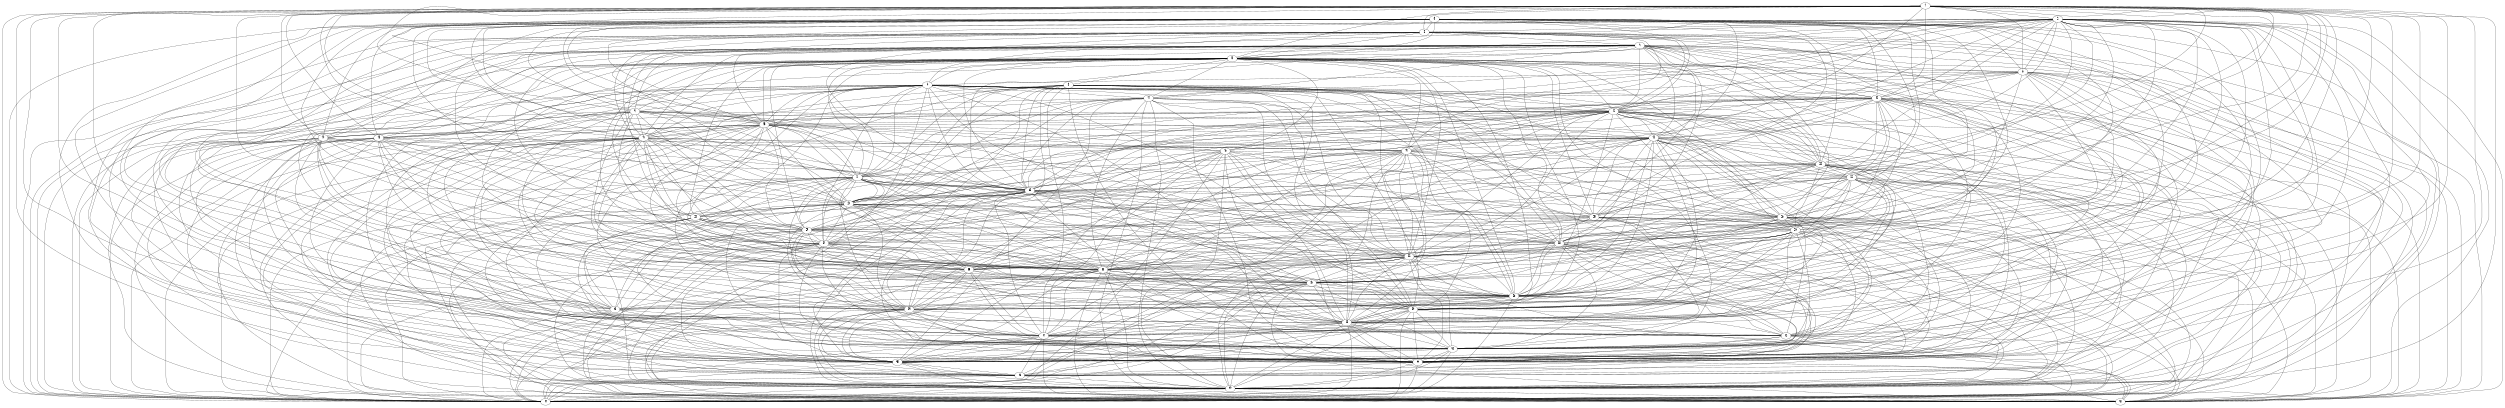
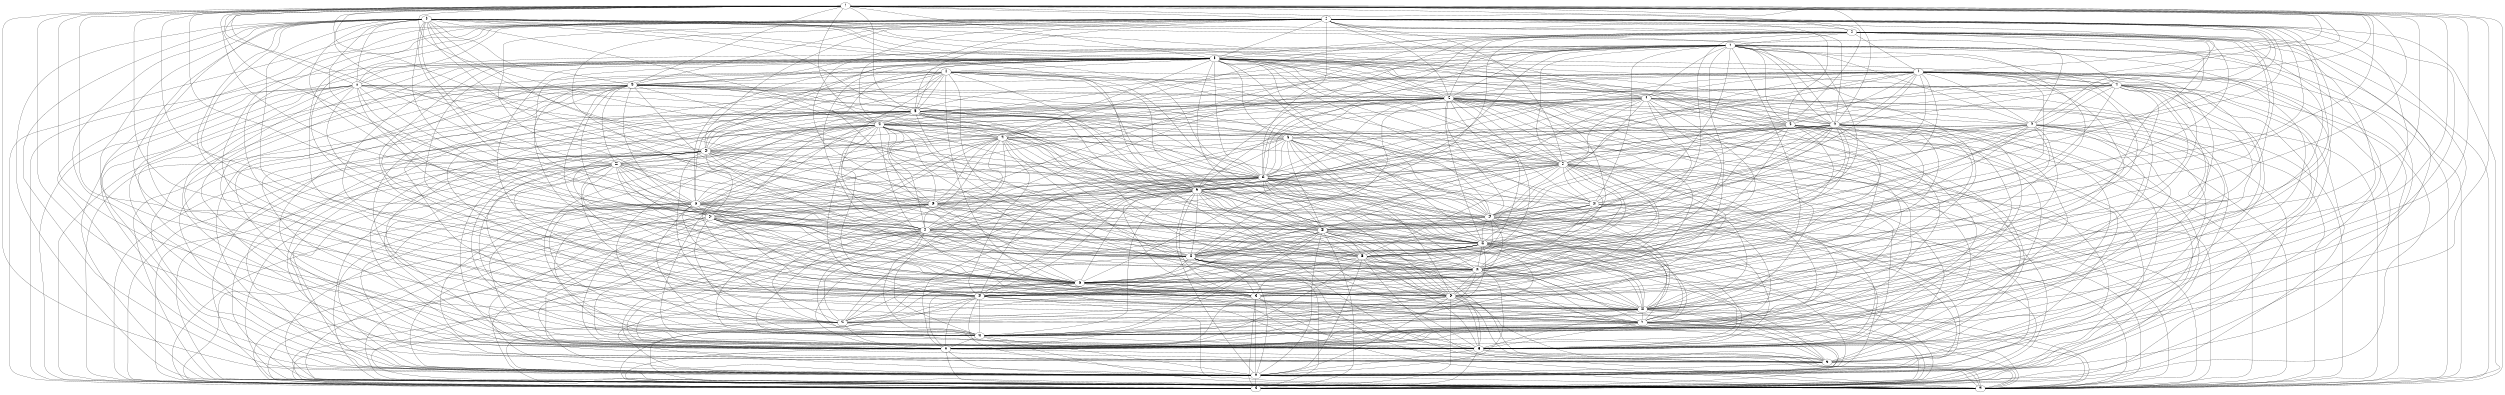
edge "6" -- "7": now "1" -- "7"
edge "19" -- "30": now "19" -- "43"
node "24": label "24" -> "94"
edge "33" -- "41": now "11" -- "41"
